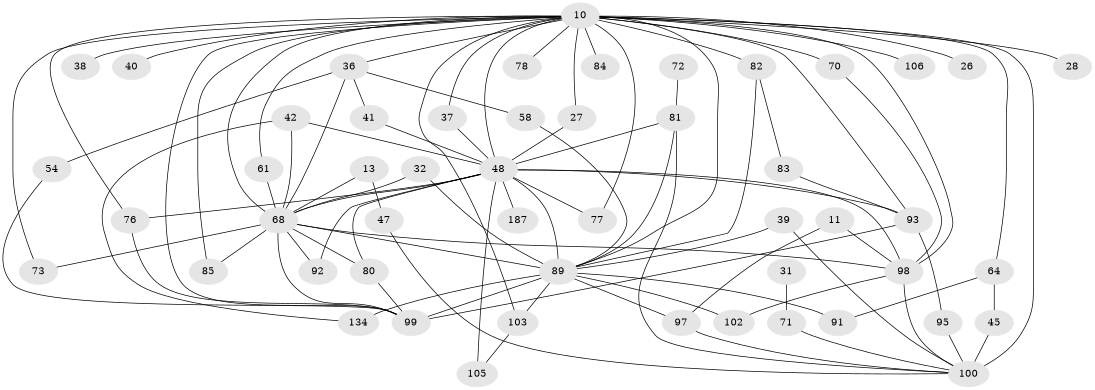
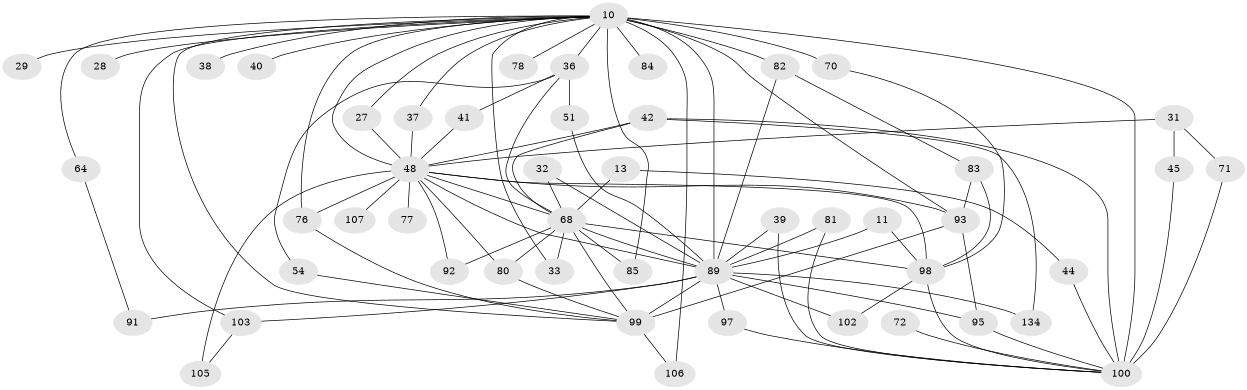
edge "10" -- "68": removed
edge "10" -- "98": now "83" -- "98"
node "26": label "26" -> "29"
edge "72" -- "81": now "72" -- "100"
edge "10" -- "77": removed
node "58": label "58" -> "51"
edge "81" -- "48": now "31" -- "48"
edge "42" -- "100": added
node "61": removed
node "47": label "47" -> "44"
node "187": label "187" -> "107"
edge "11" -- "97": now "11" -- "89"
node "73": label "73" -> "33"
edge "89" -- "95": added
edge "64" -- "45": now "31" -- "45"
edge "99" -- "106": added
